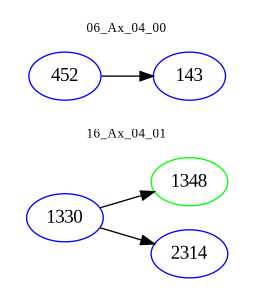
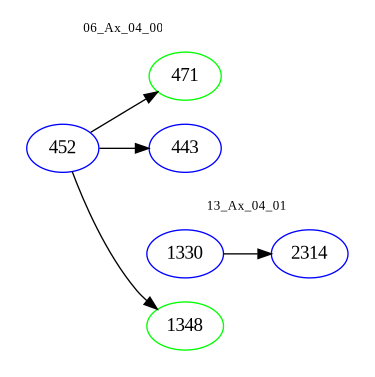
node "471": added
node "143": label "143" -> "443"
cluster "16_Ax_04_01": label "16_Ax_04_01" -> "13_Ax_04_01"
edge "1330" -> "1348": now "452" -> "1348"
